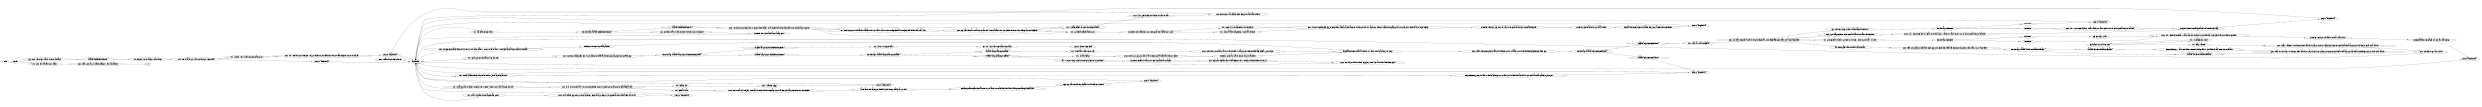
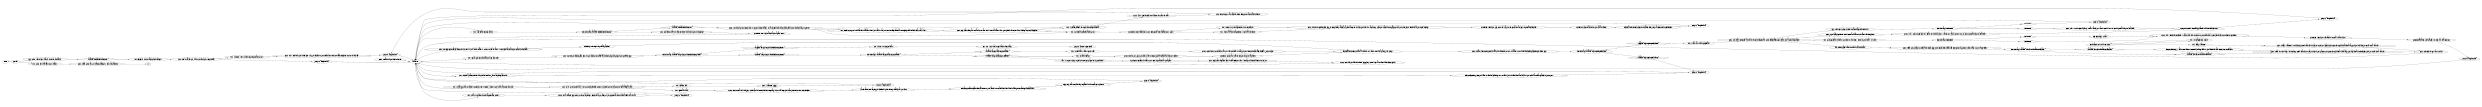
node "Composure: He is incredibly pleased with himself right okay.": label "Composure: He is incredibly pleased with himself right okay." -> "Composure: He is incredibly pleased with himself right now."
node "Conceptualization: Yep played. *No one* saw that coming.": label "Conceptualization: Yep played. *No one* saw that coming." -> "Conceptualization: Well played. *No one* saw that coming."
node "You: Forget it, I'm not saying wouldn things...": label "You: Forget it, I'm not saying wouldn things..." -> "You: Forget it, I'm not saying those things..."
edge "HUB" -> "powder": reversed
node "kingdomhub": label "kingdomhub" -> "whatever"
